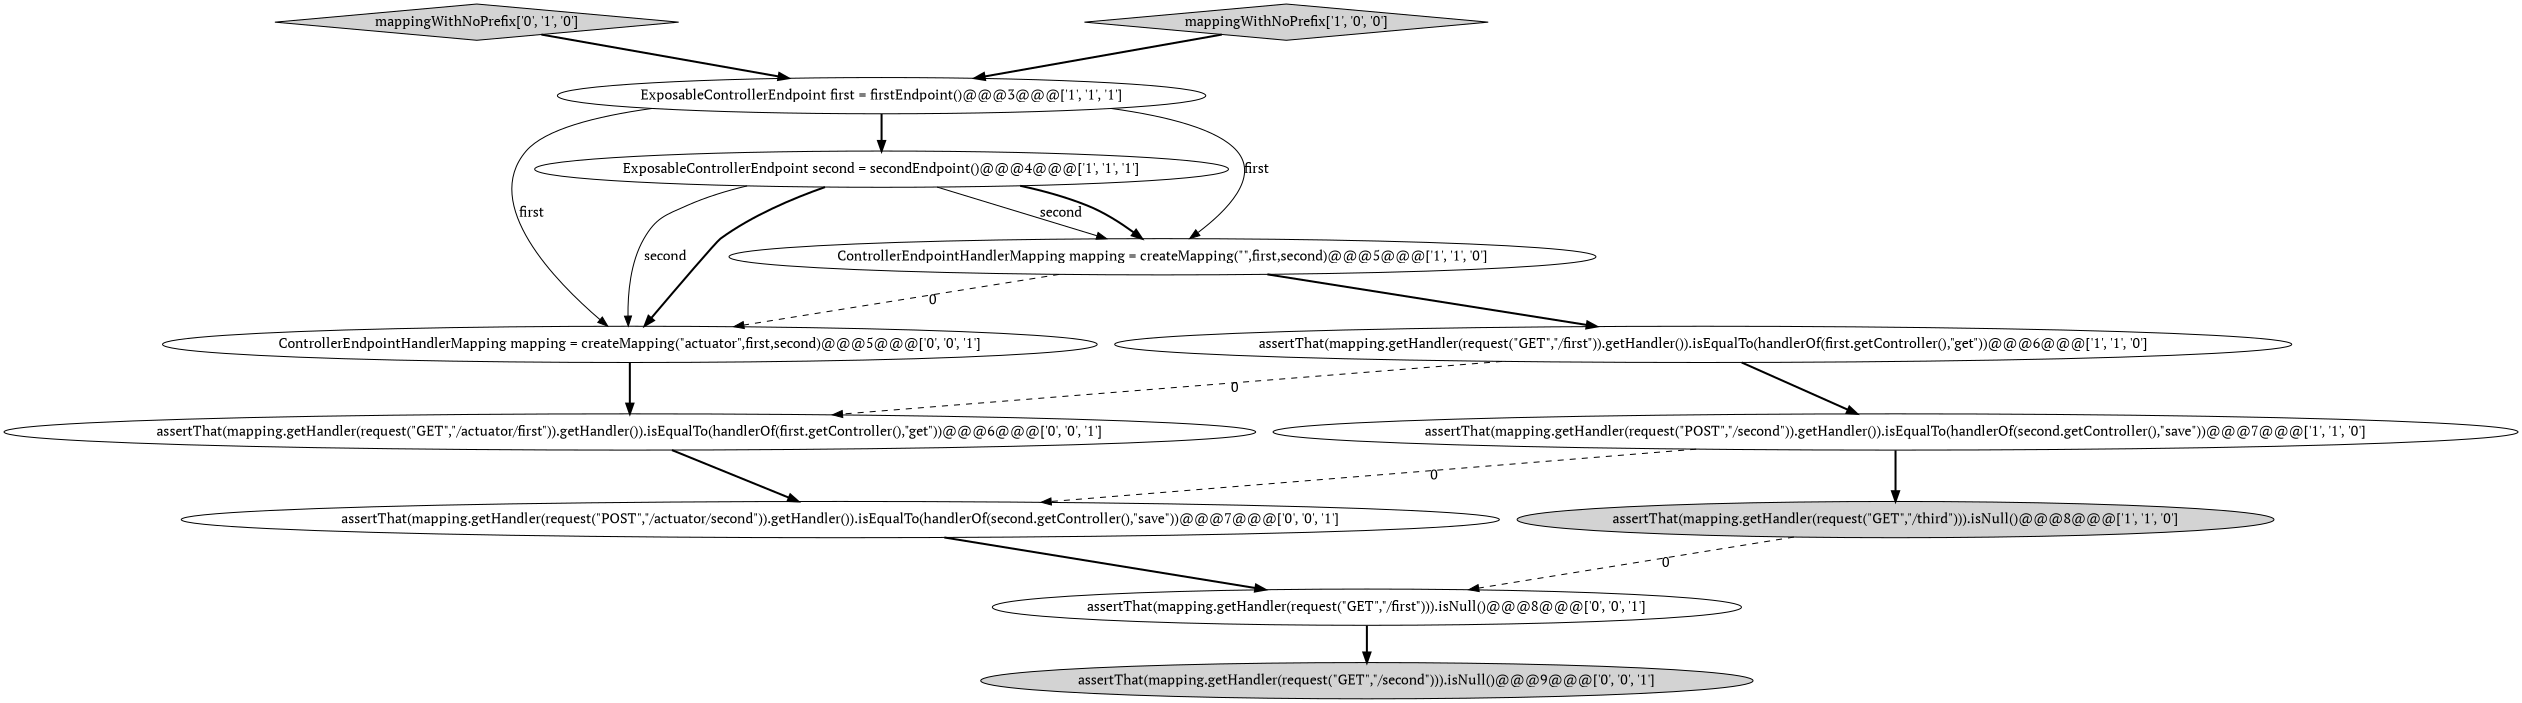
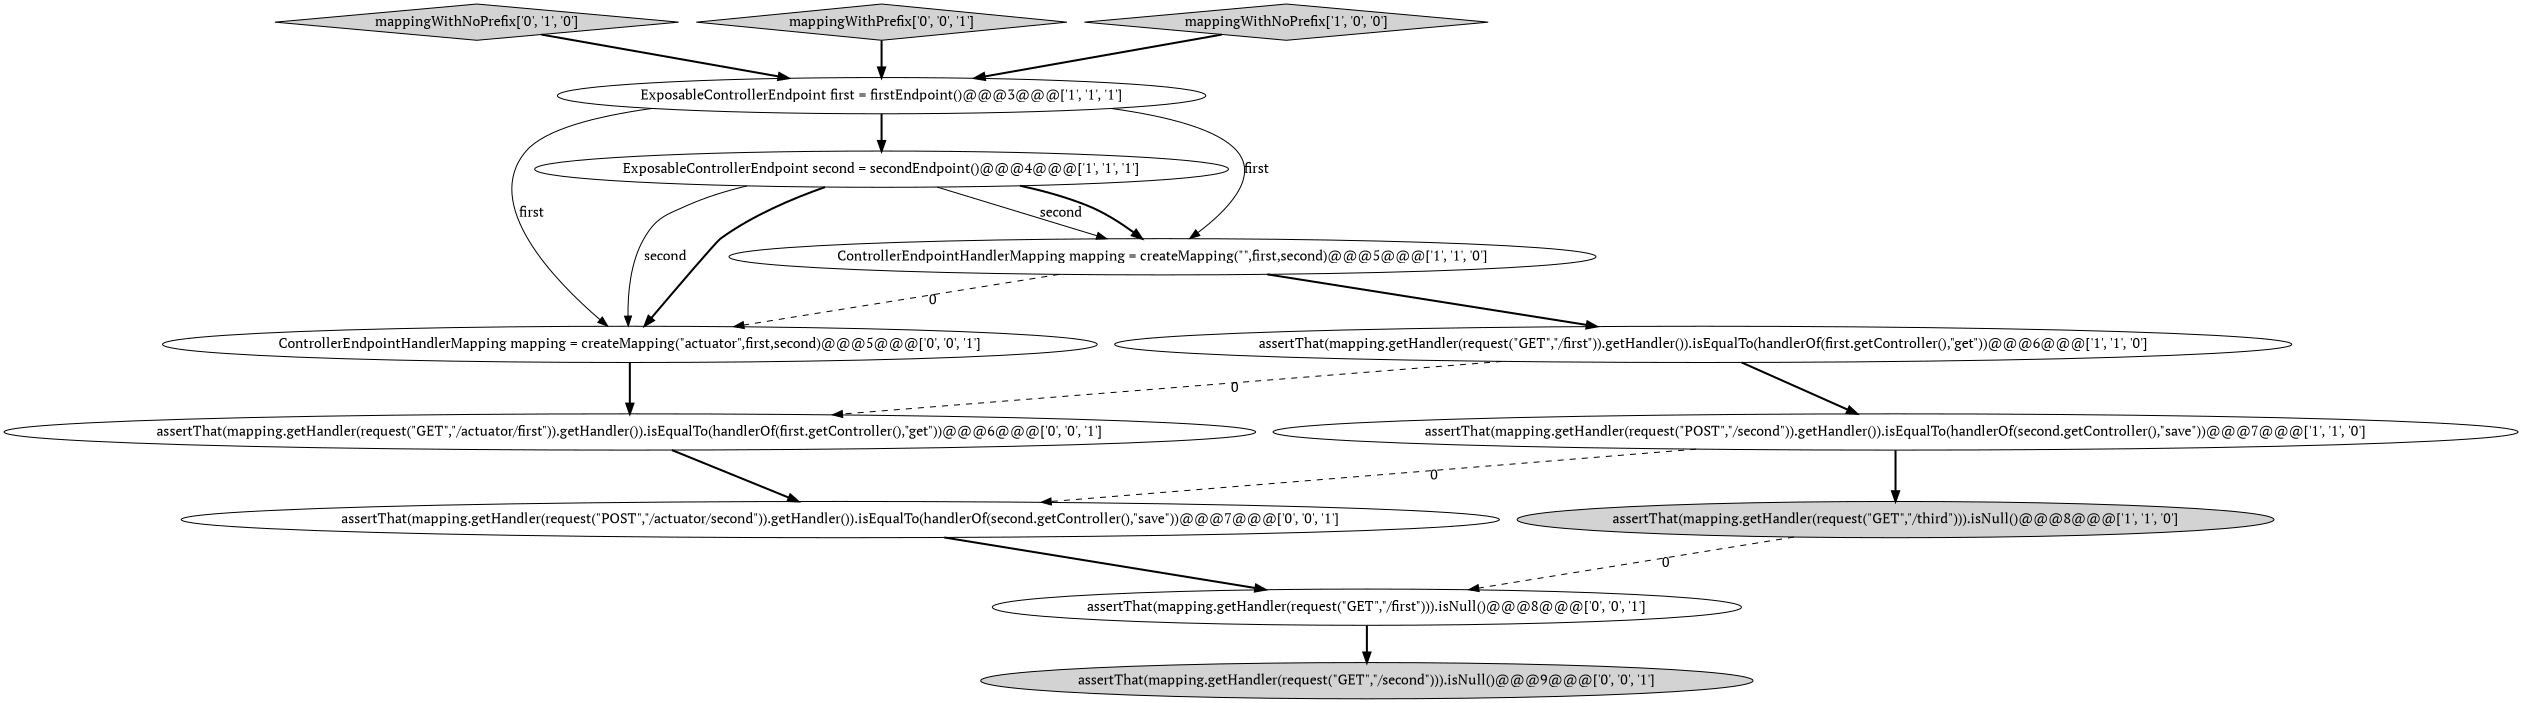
node "mappingWithPrefix['0', '0', '1']": added
